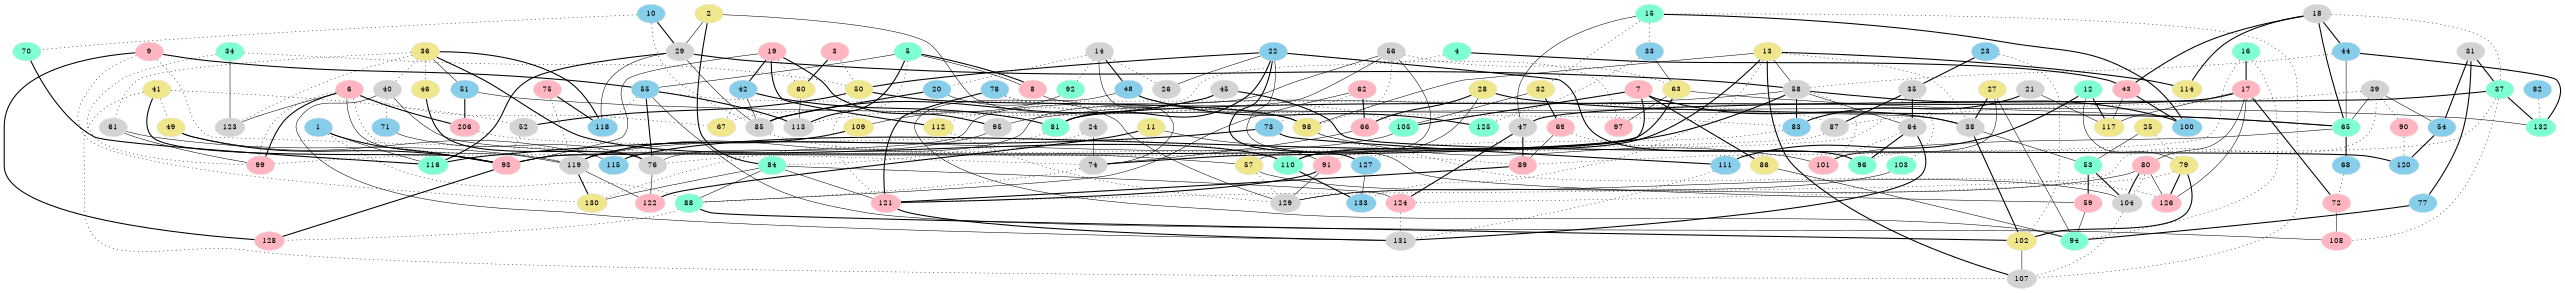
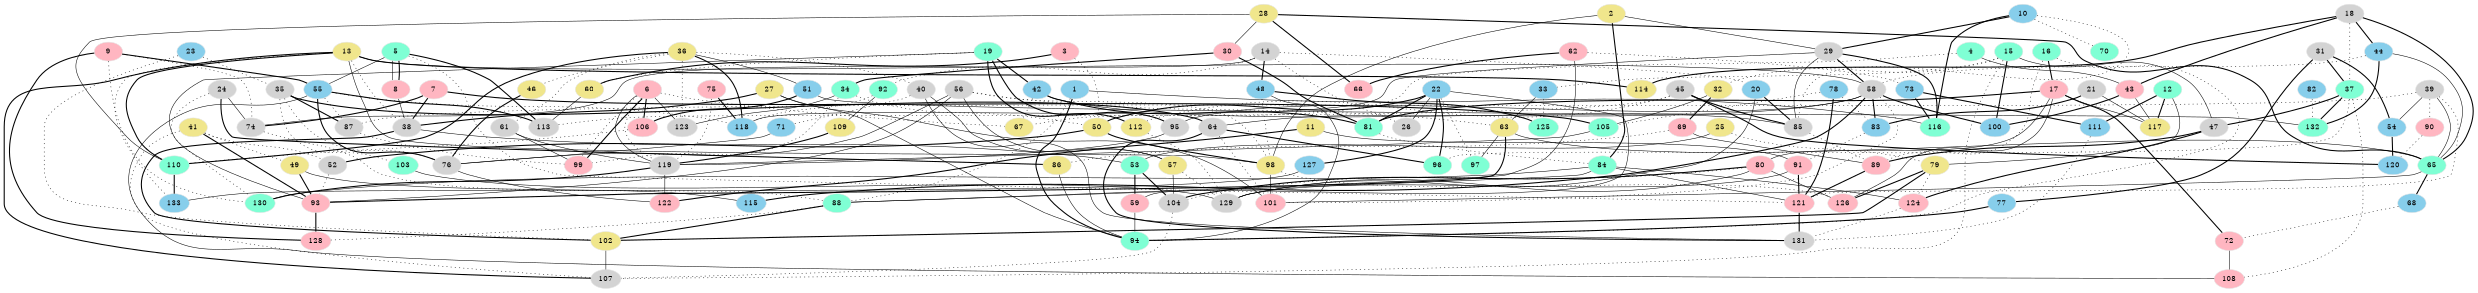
node "19": fillcolor lightpink -> aquamarine
node "30": added
edge "4" -- "43": style bold -> solid
edge "23" -- "35": style bold -> dotted
edge "92" -- "118": added
node "206": label "206" -> "106"
node "97": fillcolor lightpink -> aquamarine
edge "7" -- "86": now "24" -- "86"
edge "66" -- "74": removed
edge "70" -- "116": now "10" -- "116"
edge "1" -- "93": now "1" -- "94"
node "130": fillcolor khaki -> aquamarine
